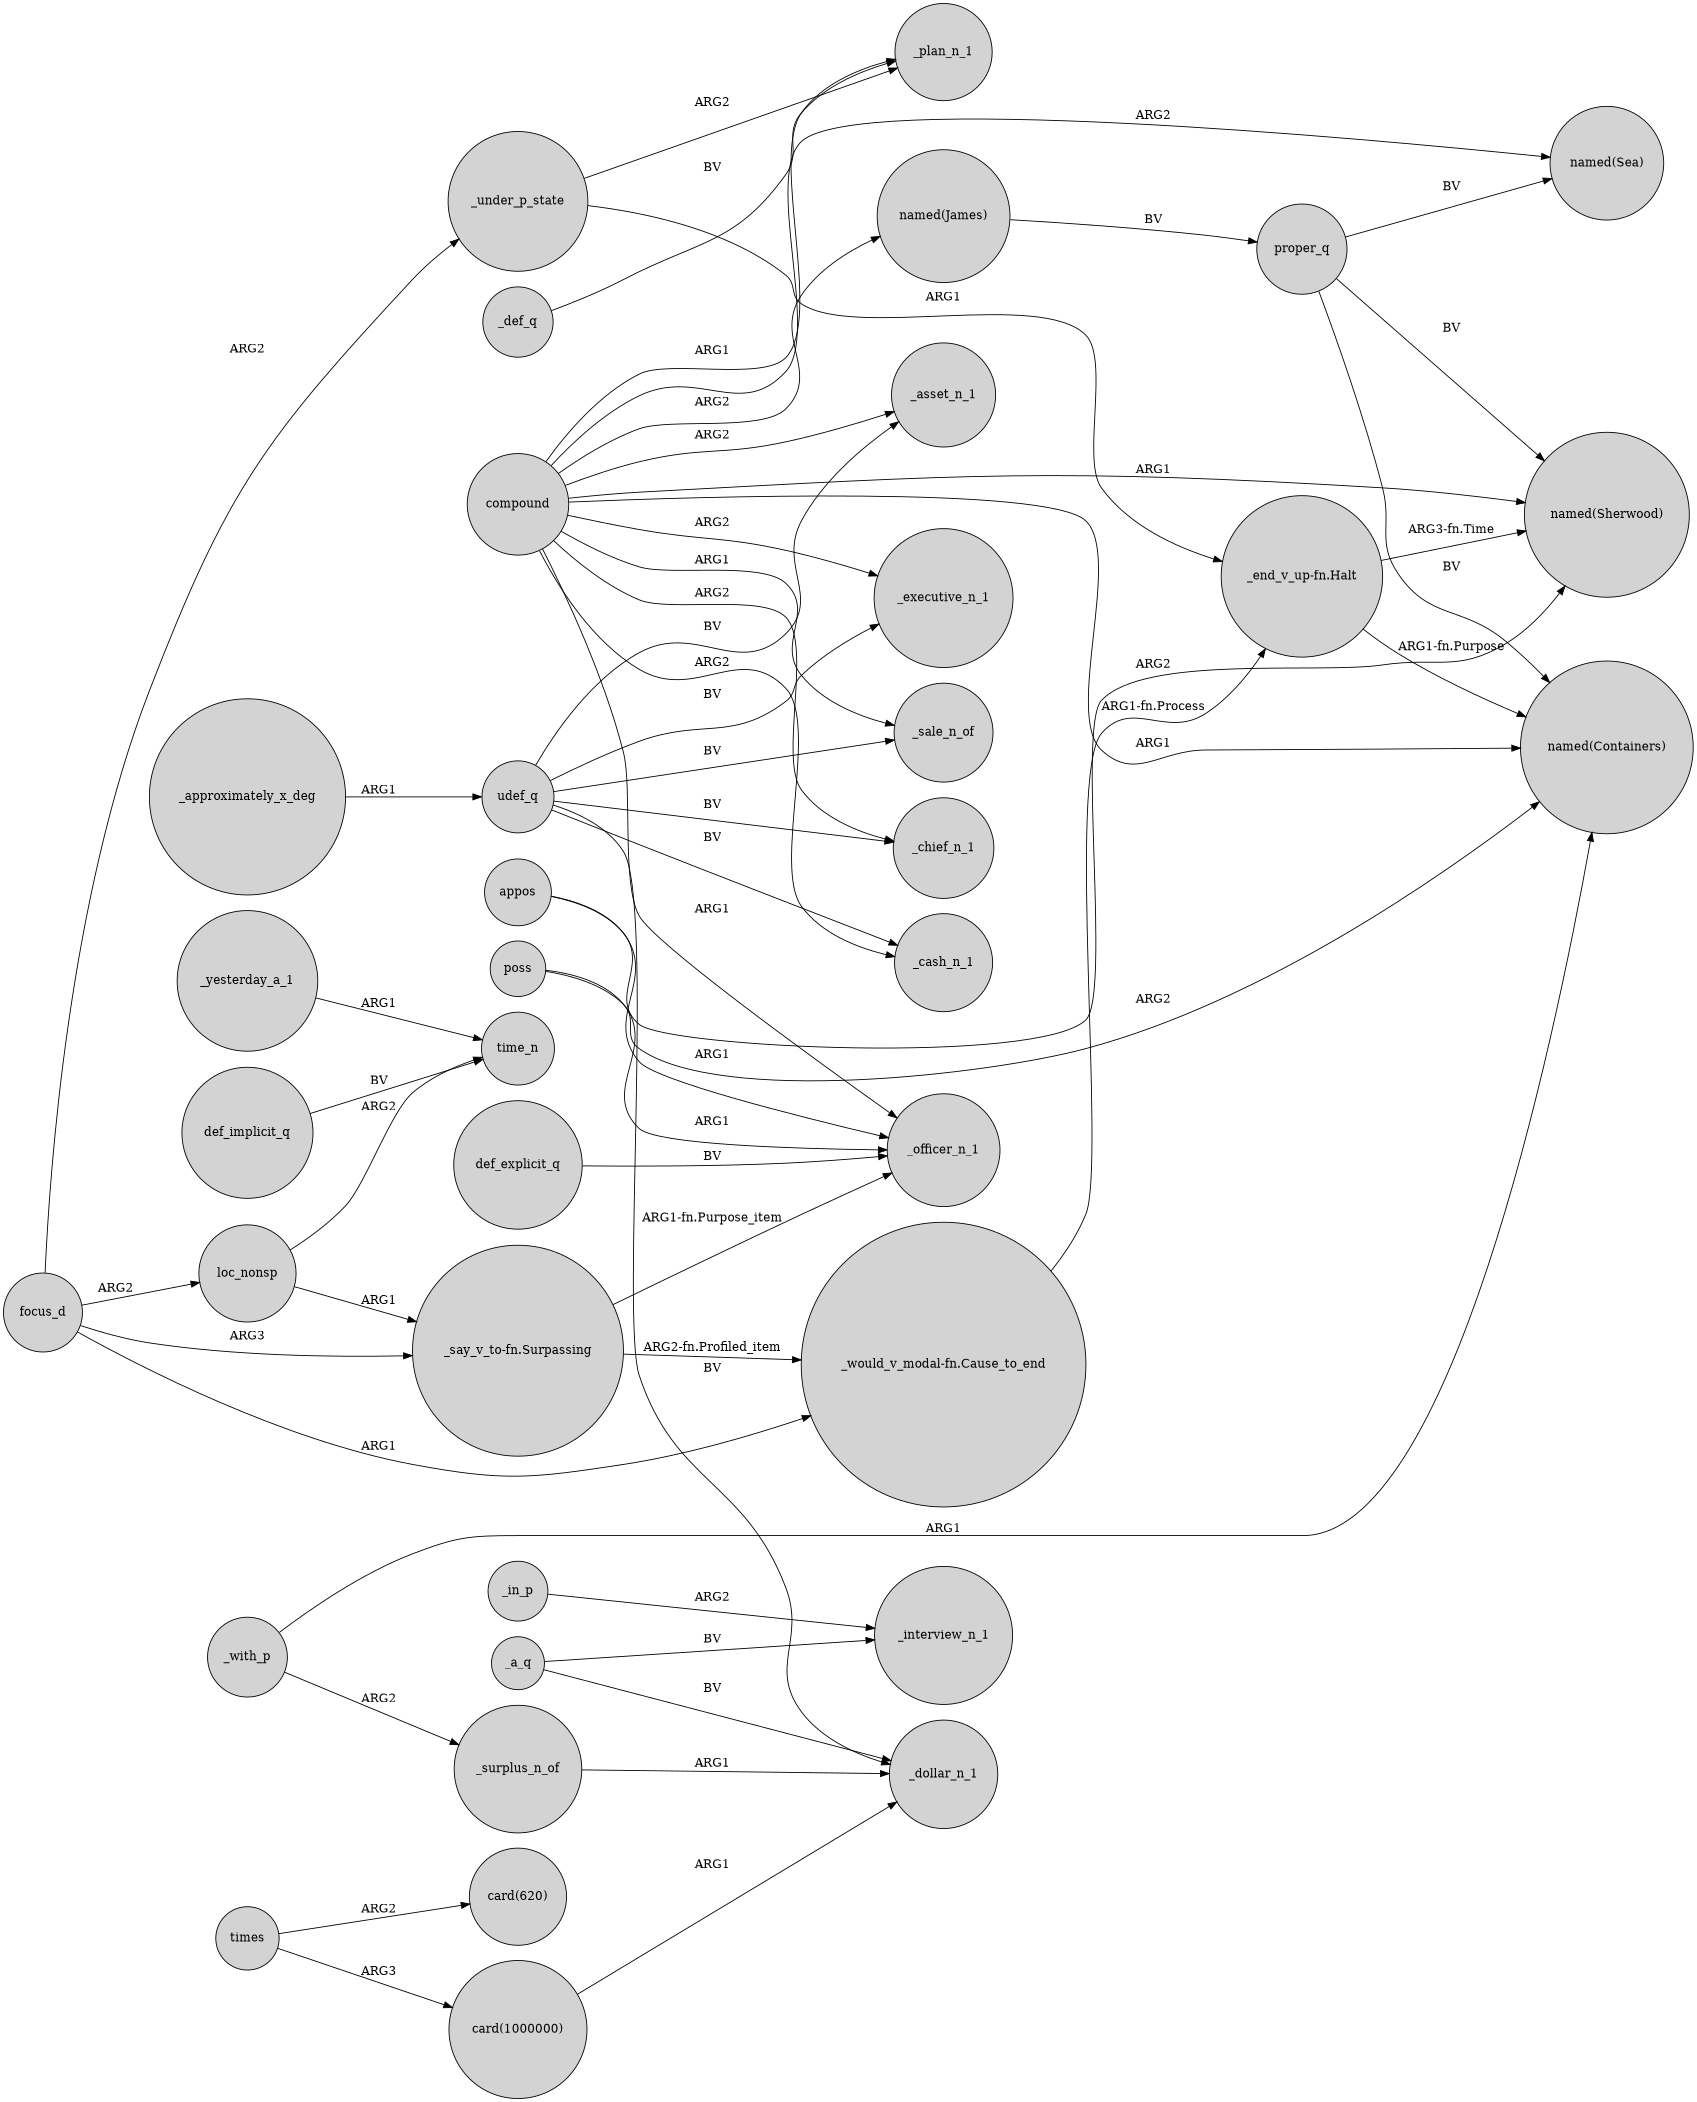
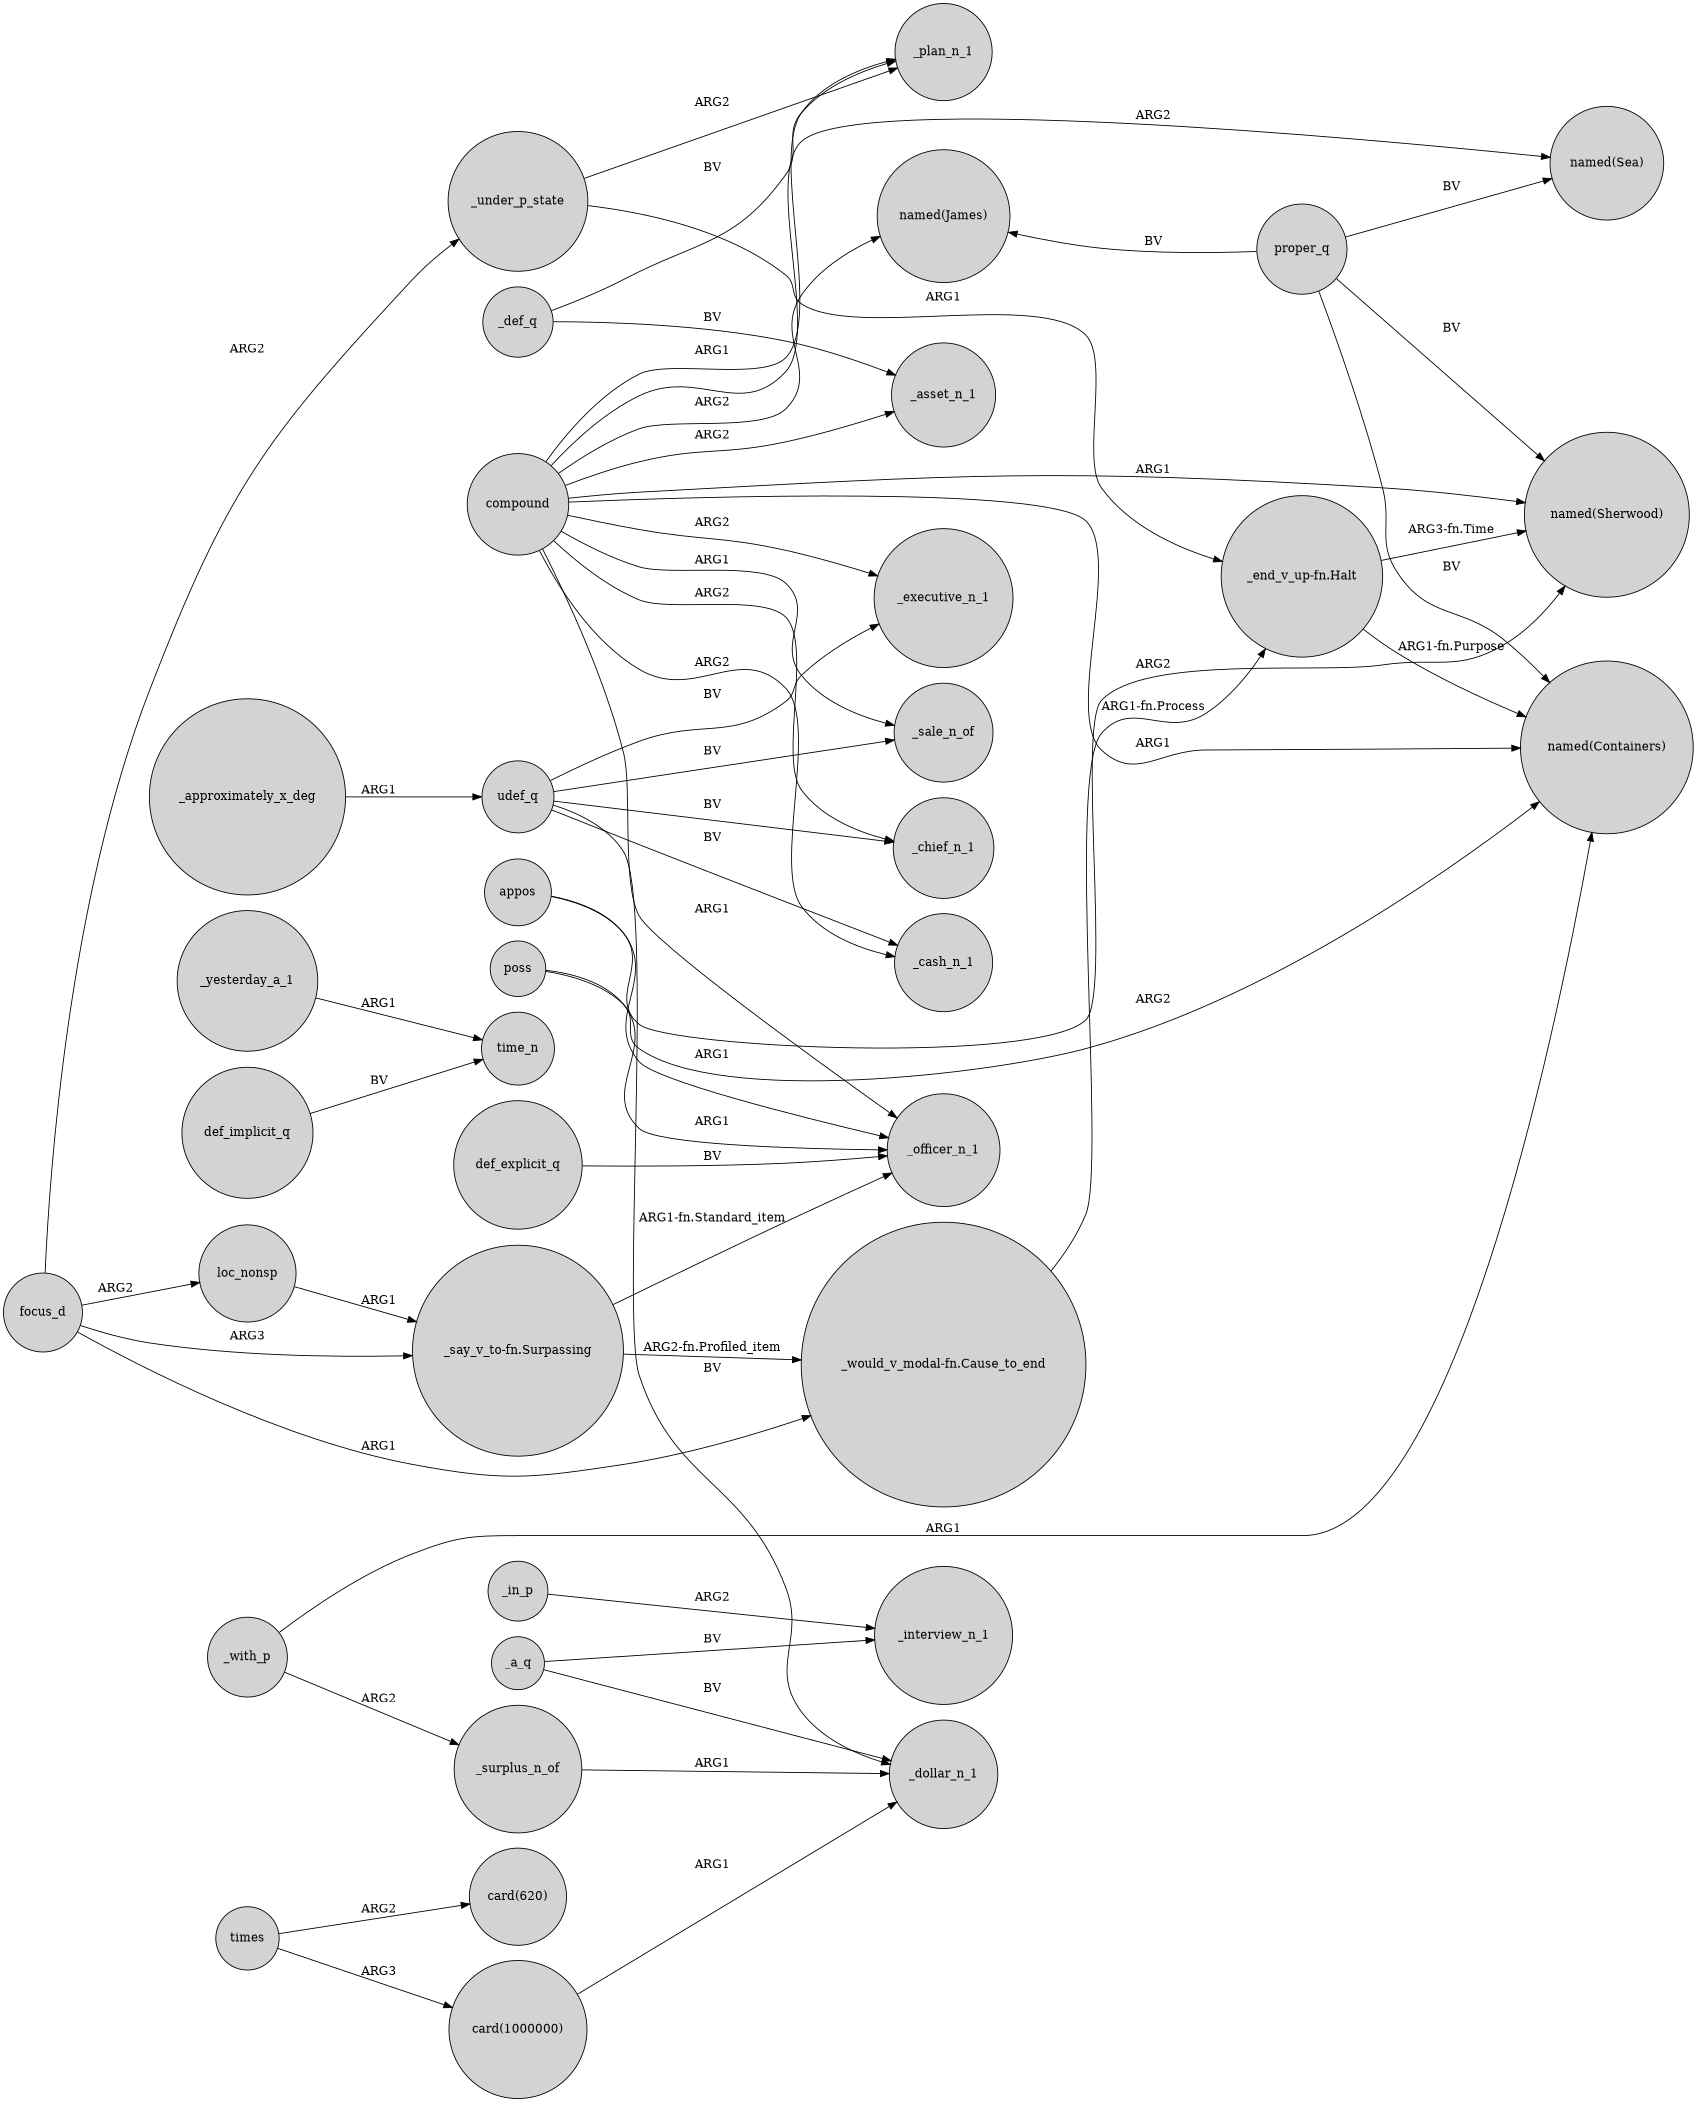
edge "named(James)" -> "proper_q": reversed
edge "udef_q" -> "_asset_n_1": now "_def_q" -> "_asset_n_1"
edge "loc_nonsp" -> "time_n": removed, label "ARG2"
edge "_say_v_to-fn.Surpassing" -> "_officer_n_1": label "ARG1-fn.Purpose_item" -> "ARG1-fn.Standard_item"
